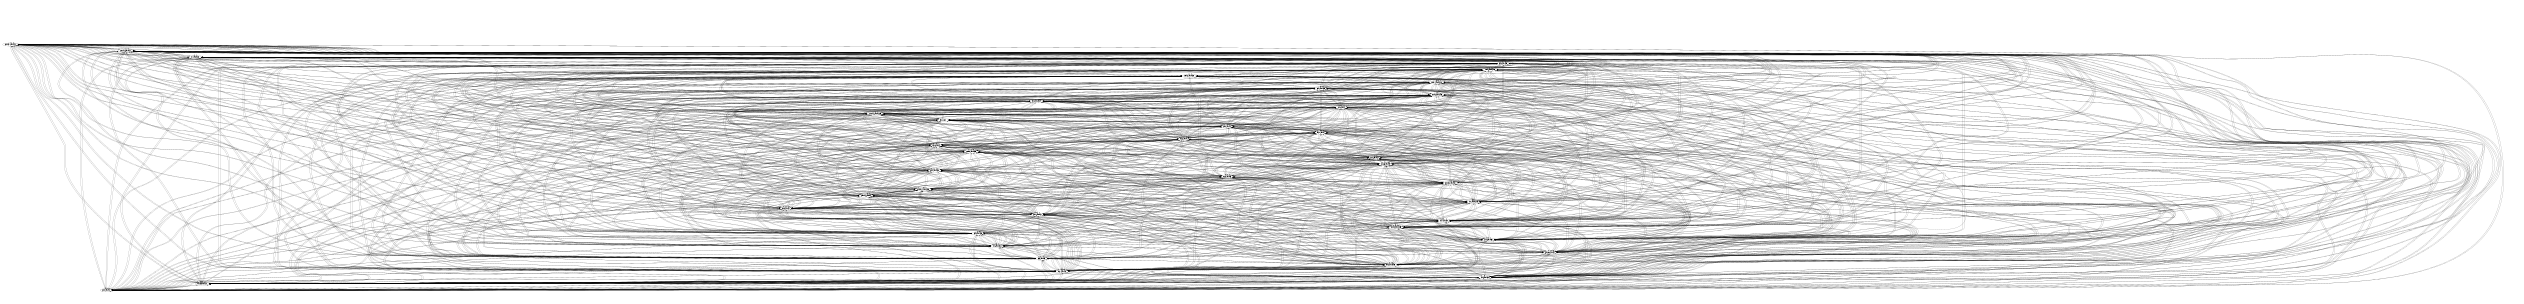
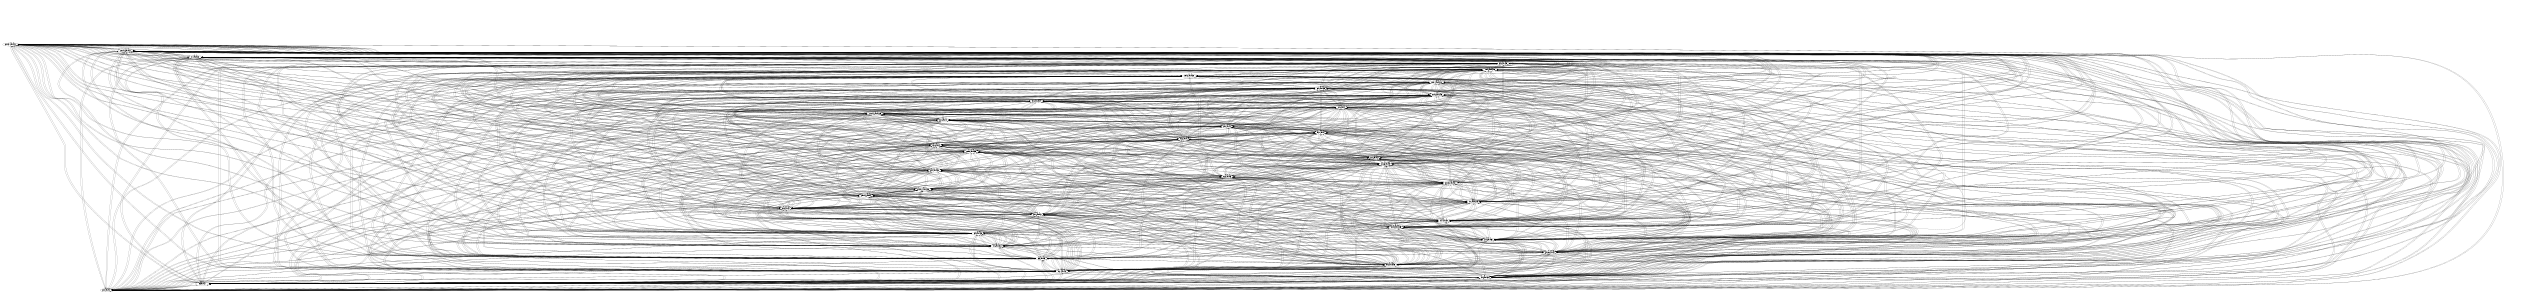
node "sbjv.2-prs": label "sbjv.2-prs" -> "sbjv.2-abwaj"
node "abwajâ-abwajir": label "abwajâ-abwajir" -> "inf-abwajir"
